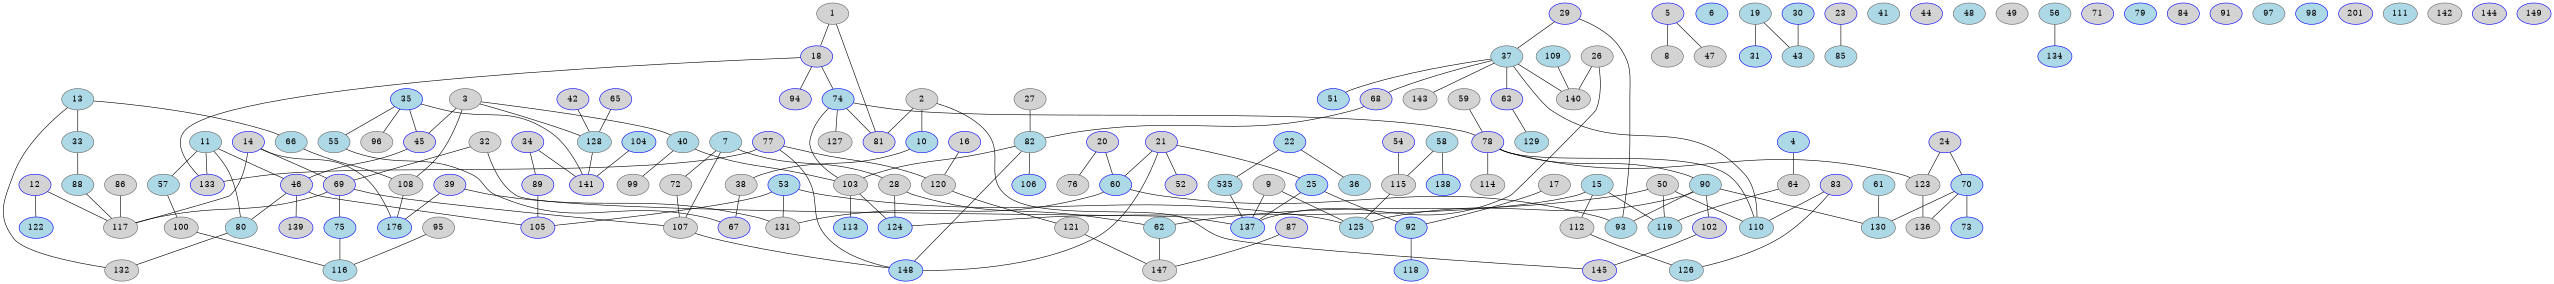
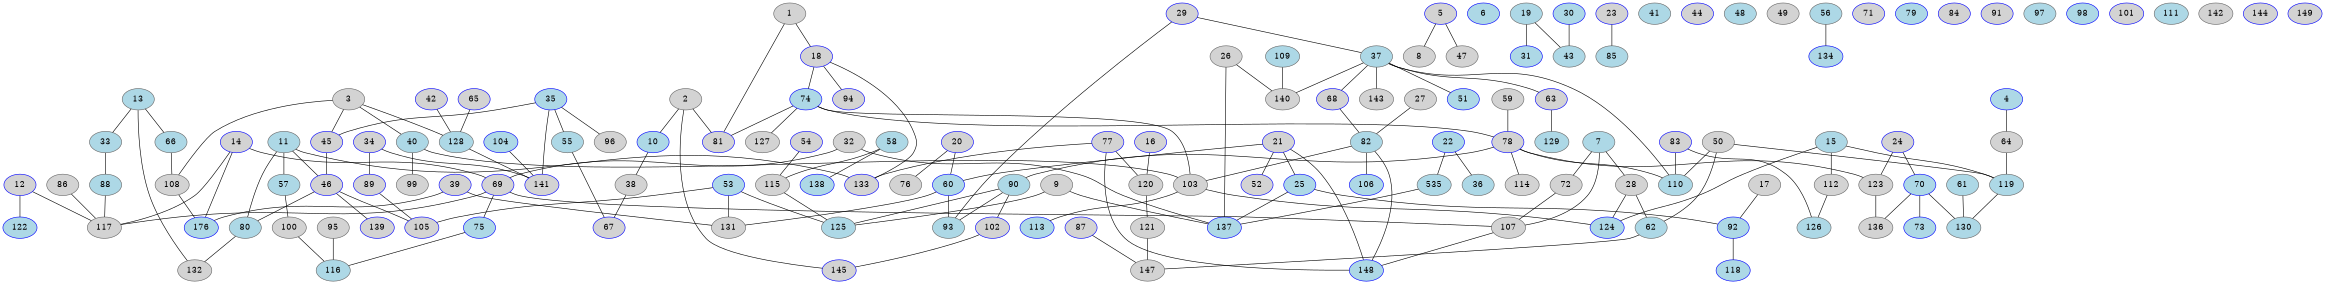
node "201": label "201" -> "101"
edge "90" -- "130": now "119" -- "130"
